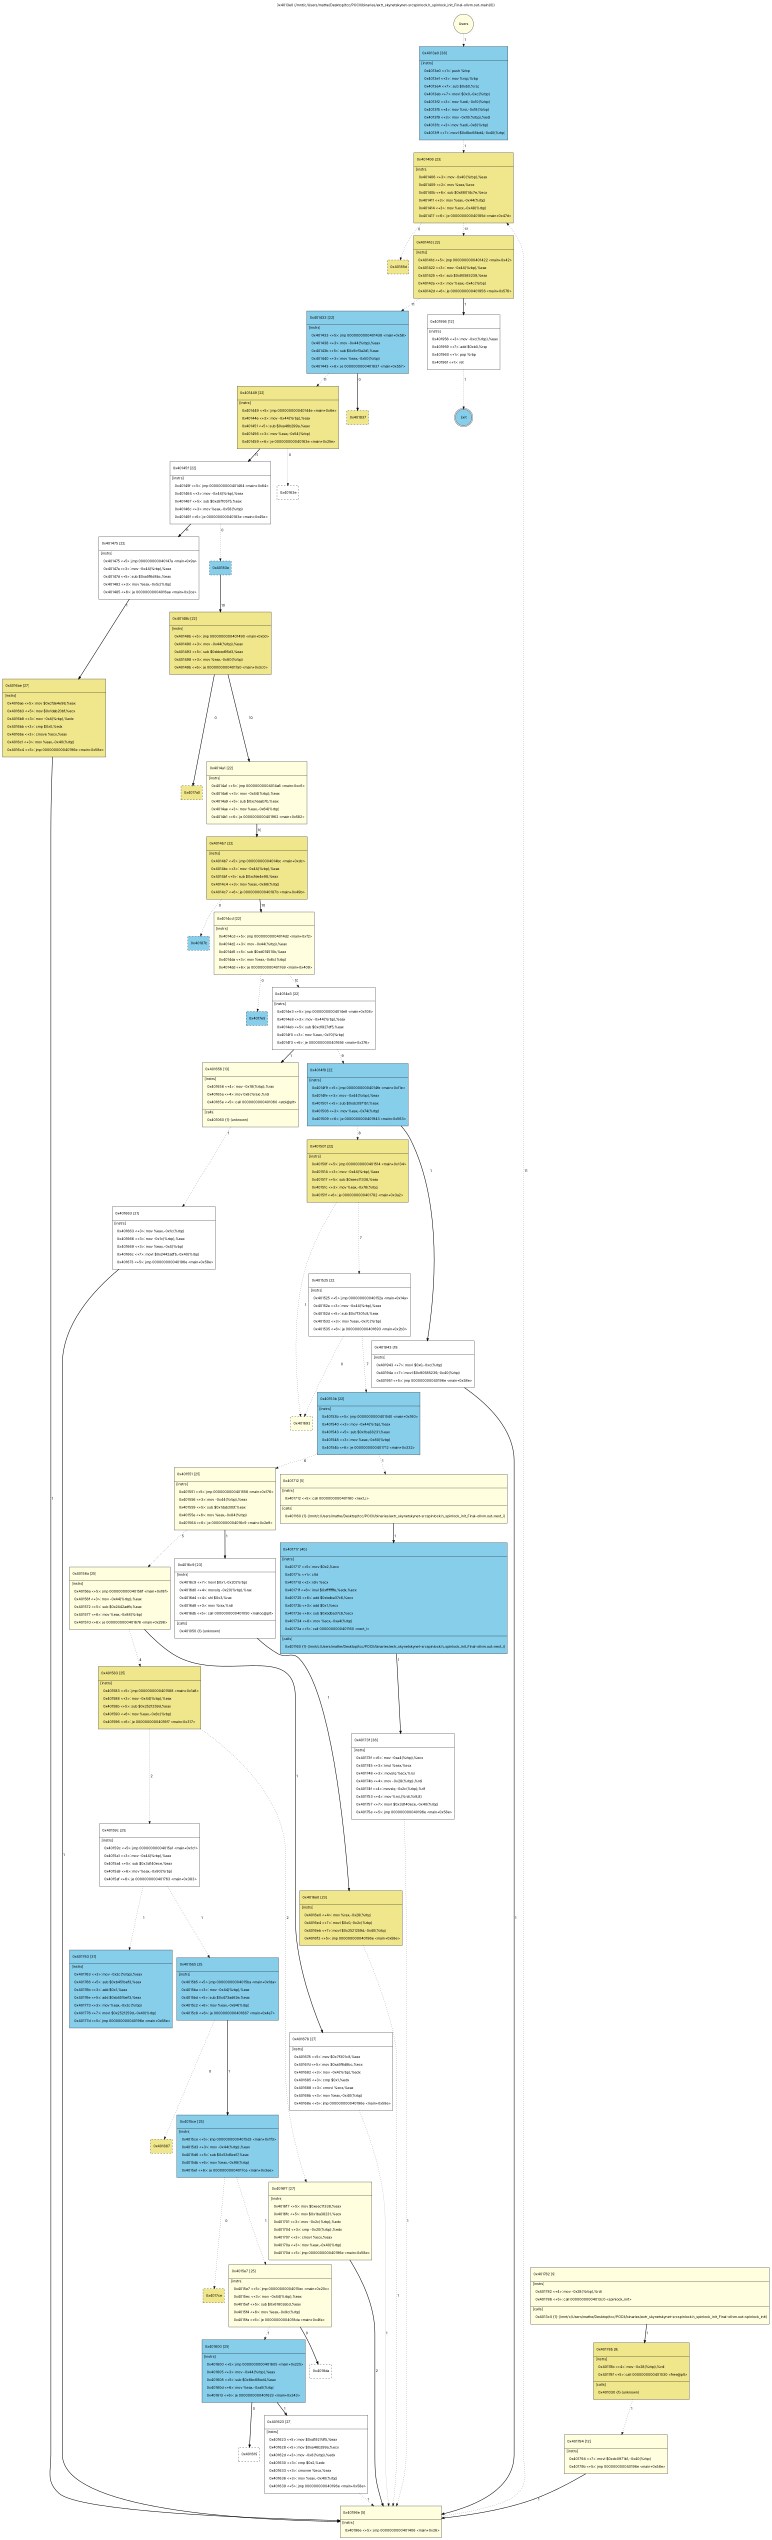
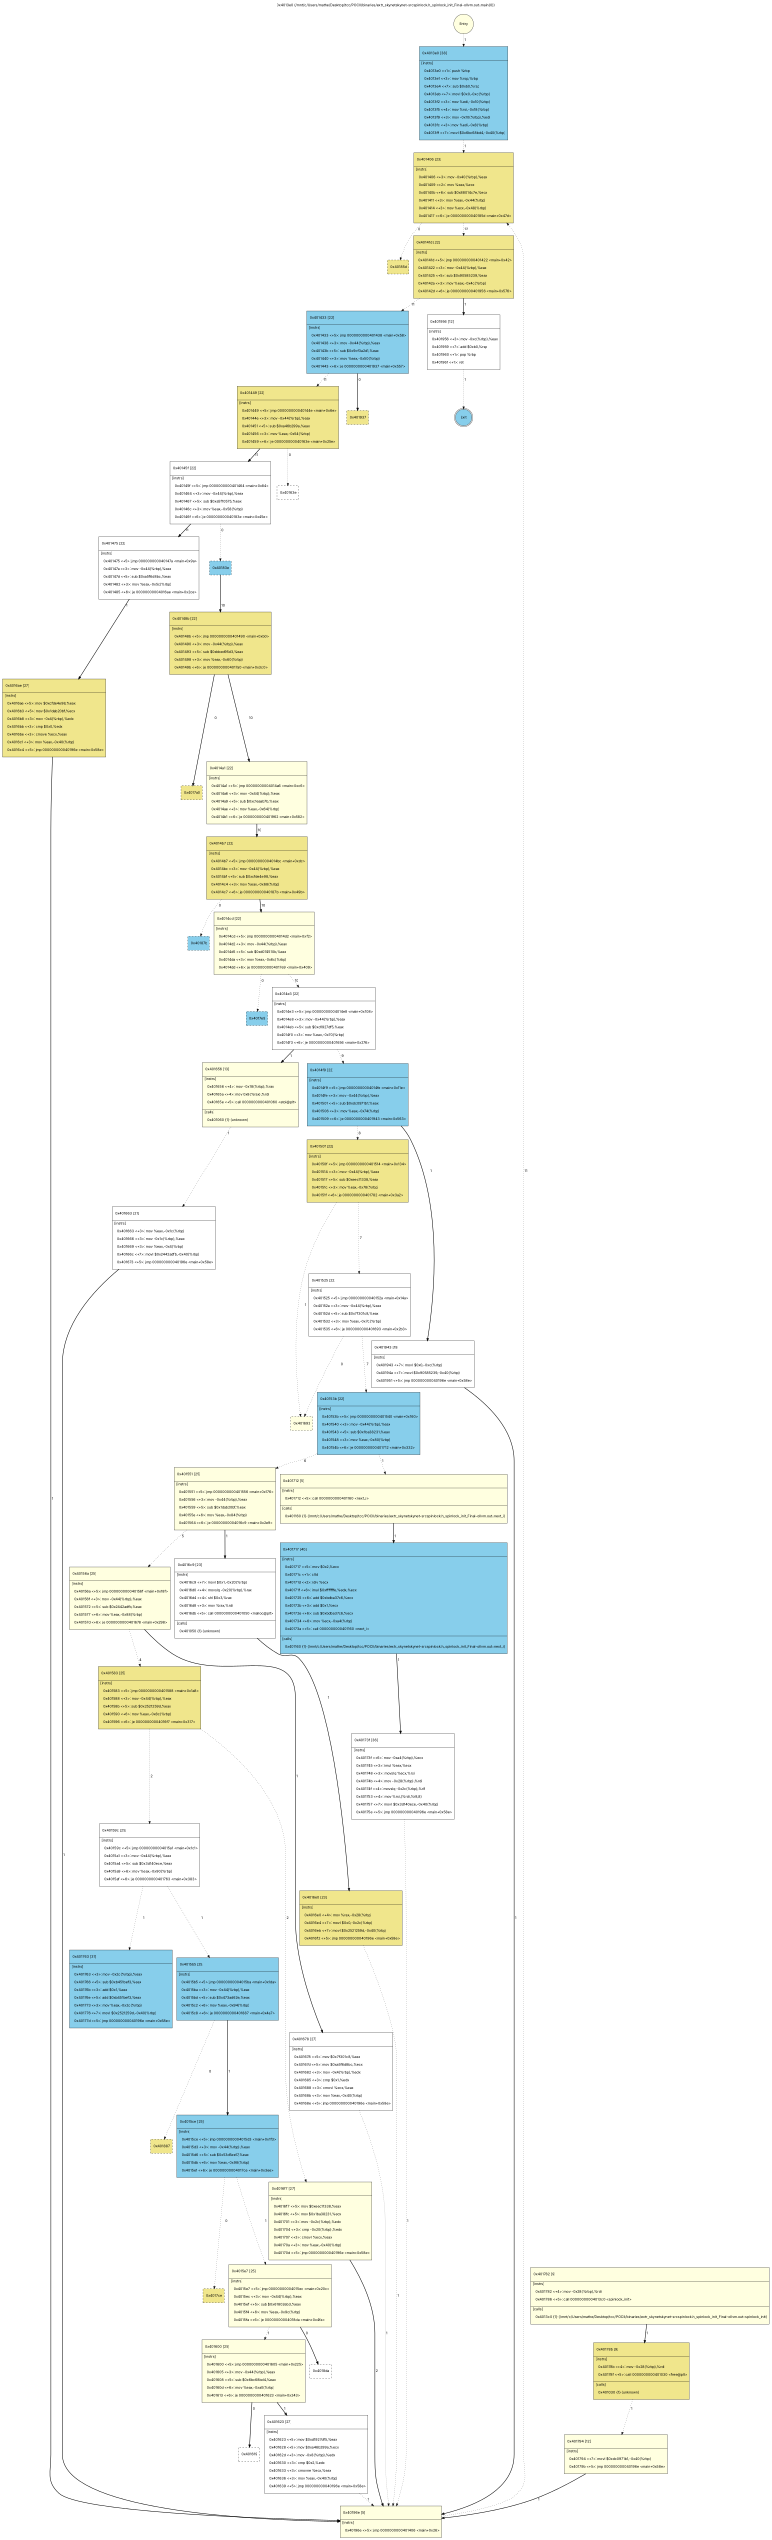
node "Users": label "Users" -> "Entry"
node "0x401600 [25]": fillcolor skyblue -> lightyellow
